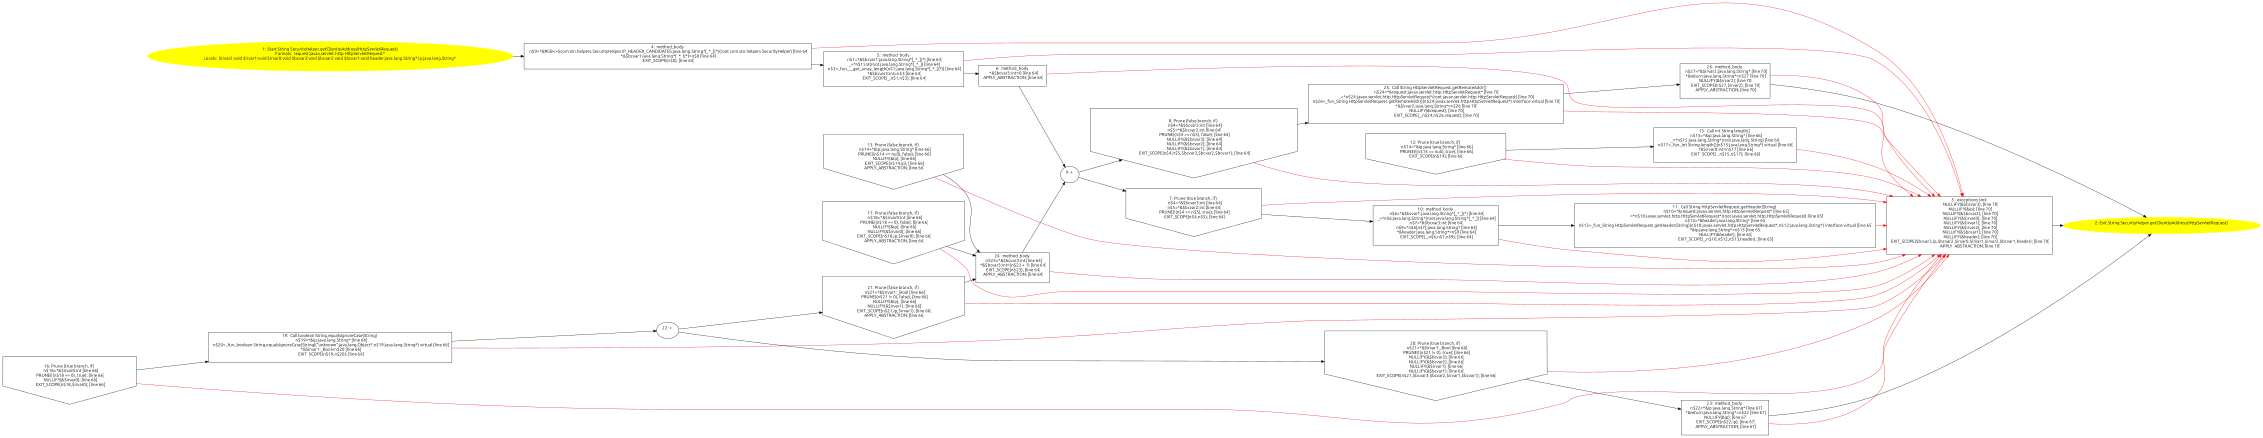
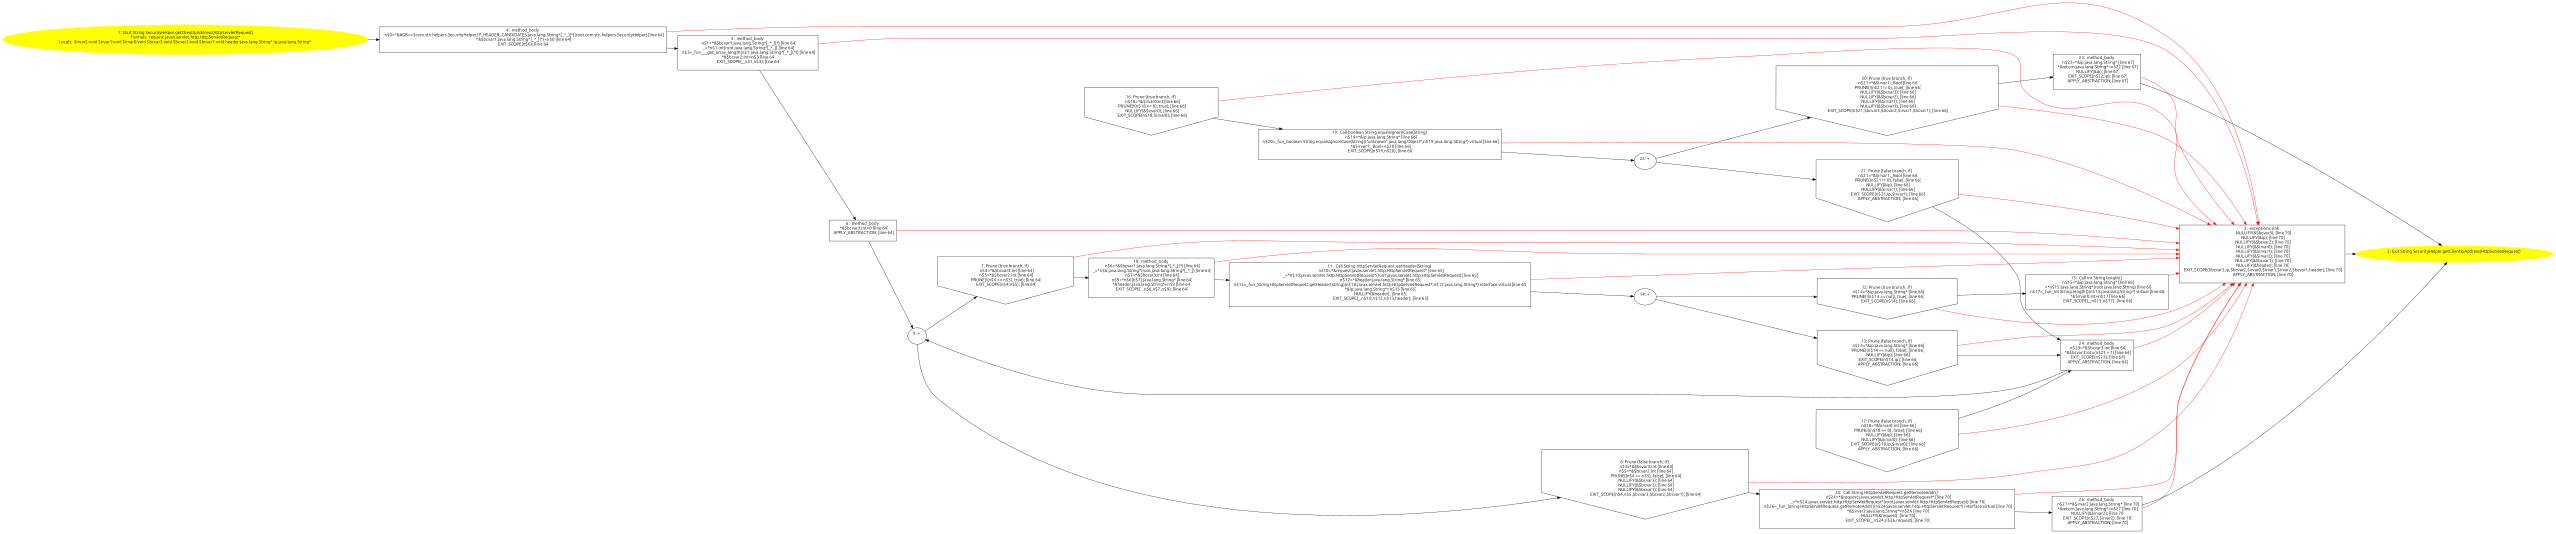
node "14: +": added
